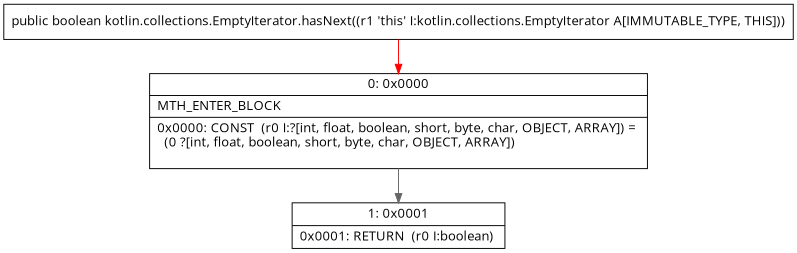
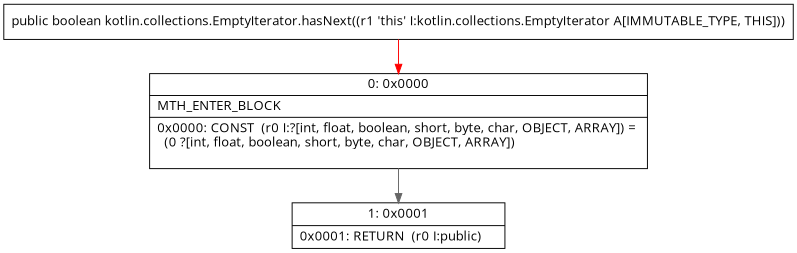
node "1: 0x0001": text "0x0001: RETURN  (r0 I:boolean)" -> "0x0001: RETURN  (r0 I:public)"
